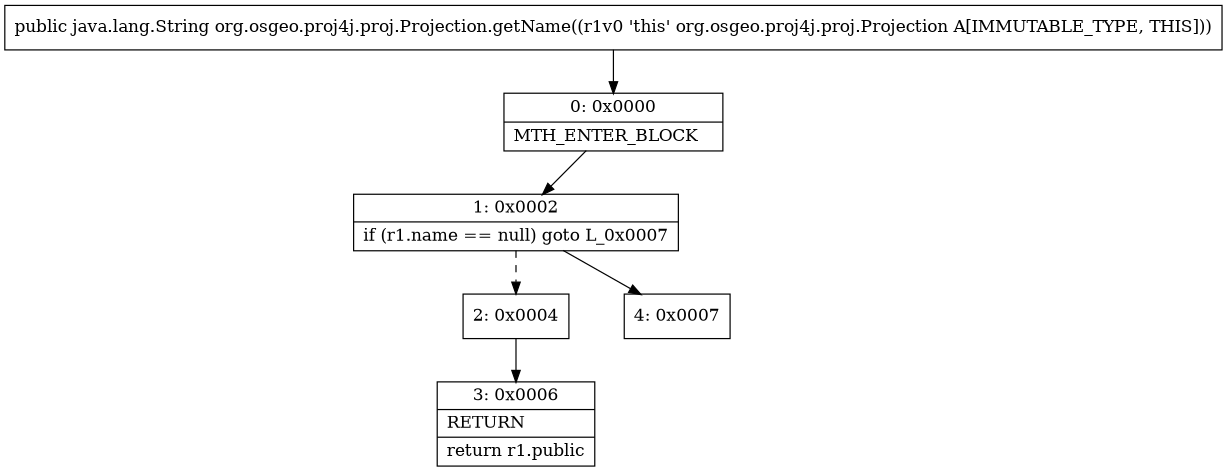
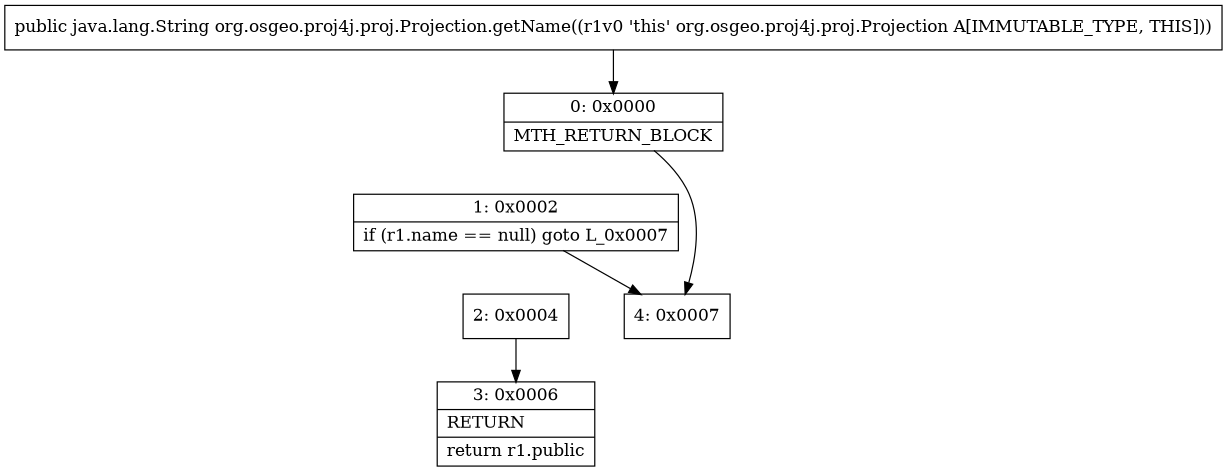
node "0: 0x0000": text "MTH_ENTER_BLOCK" -> "MTH_RETURN_BLOCK"
edge "0: 0x0000" -> "1: 0x0002": now "0: 0x0000" -> "4: 0x0007"
edge "1: 0x0002" -> "2: 0x0004": removed
